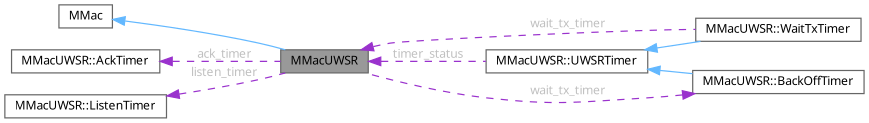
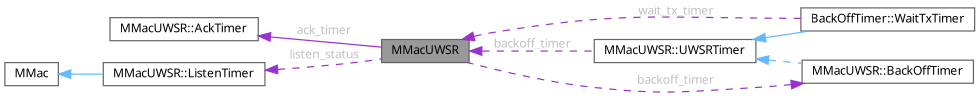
node "MMacUWSR::WaitTxTimer": label "MMacUWSR::WaitTxTimer" -> "BackOffTimer::WaitTxTimer"
edge "MMacUWSR" -> "MMac": now "MMacUWSR::ListenTimer" -> "MMac"
edge "MMacUWSR::UWSRTimer" -> "MMacUWSR": label " timer_status" -> " backoff_timer"
edge "MMacUWSR" -> "MMacUWSR::AckTimer": style dashed -> solid
edge "MMacUWSR::BackOffTimer" -> "MMacUWSR::UWSRTimer": style solid -> dashed
edge "MMacUWSR" -> "MMacUWSR::ListenTimer": label " listen_timer" -> " listen_status"
edge "MMacUWSR" -> "MMacUWSR::BackOffTimer": label " wait_tx_timer" -> " backoff_timer"
